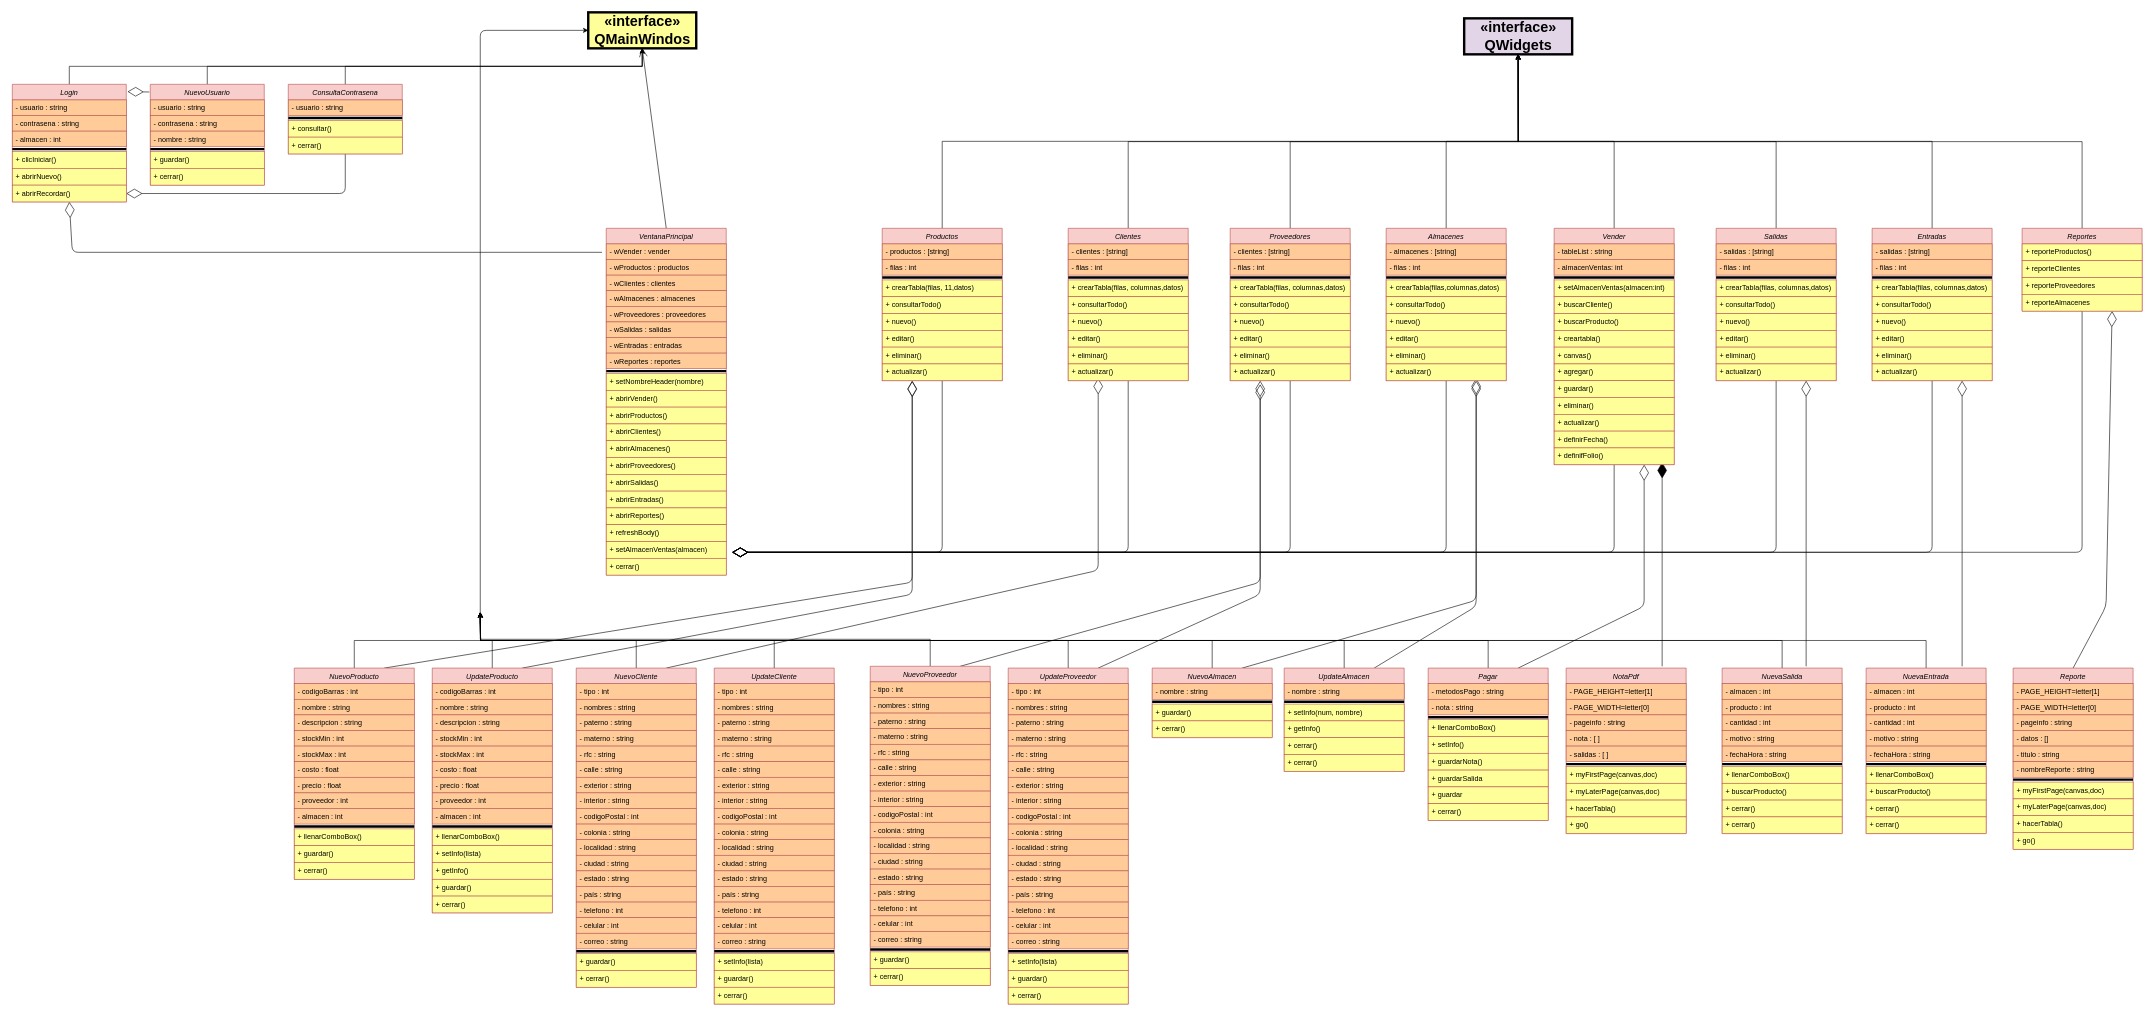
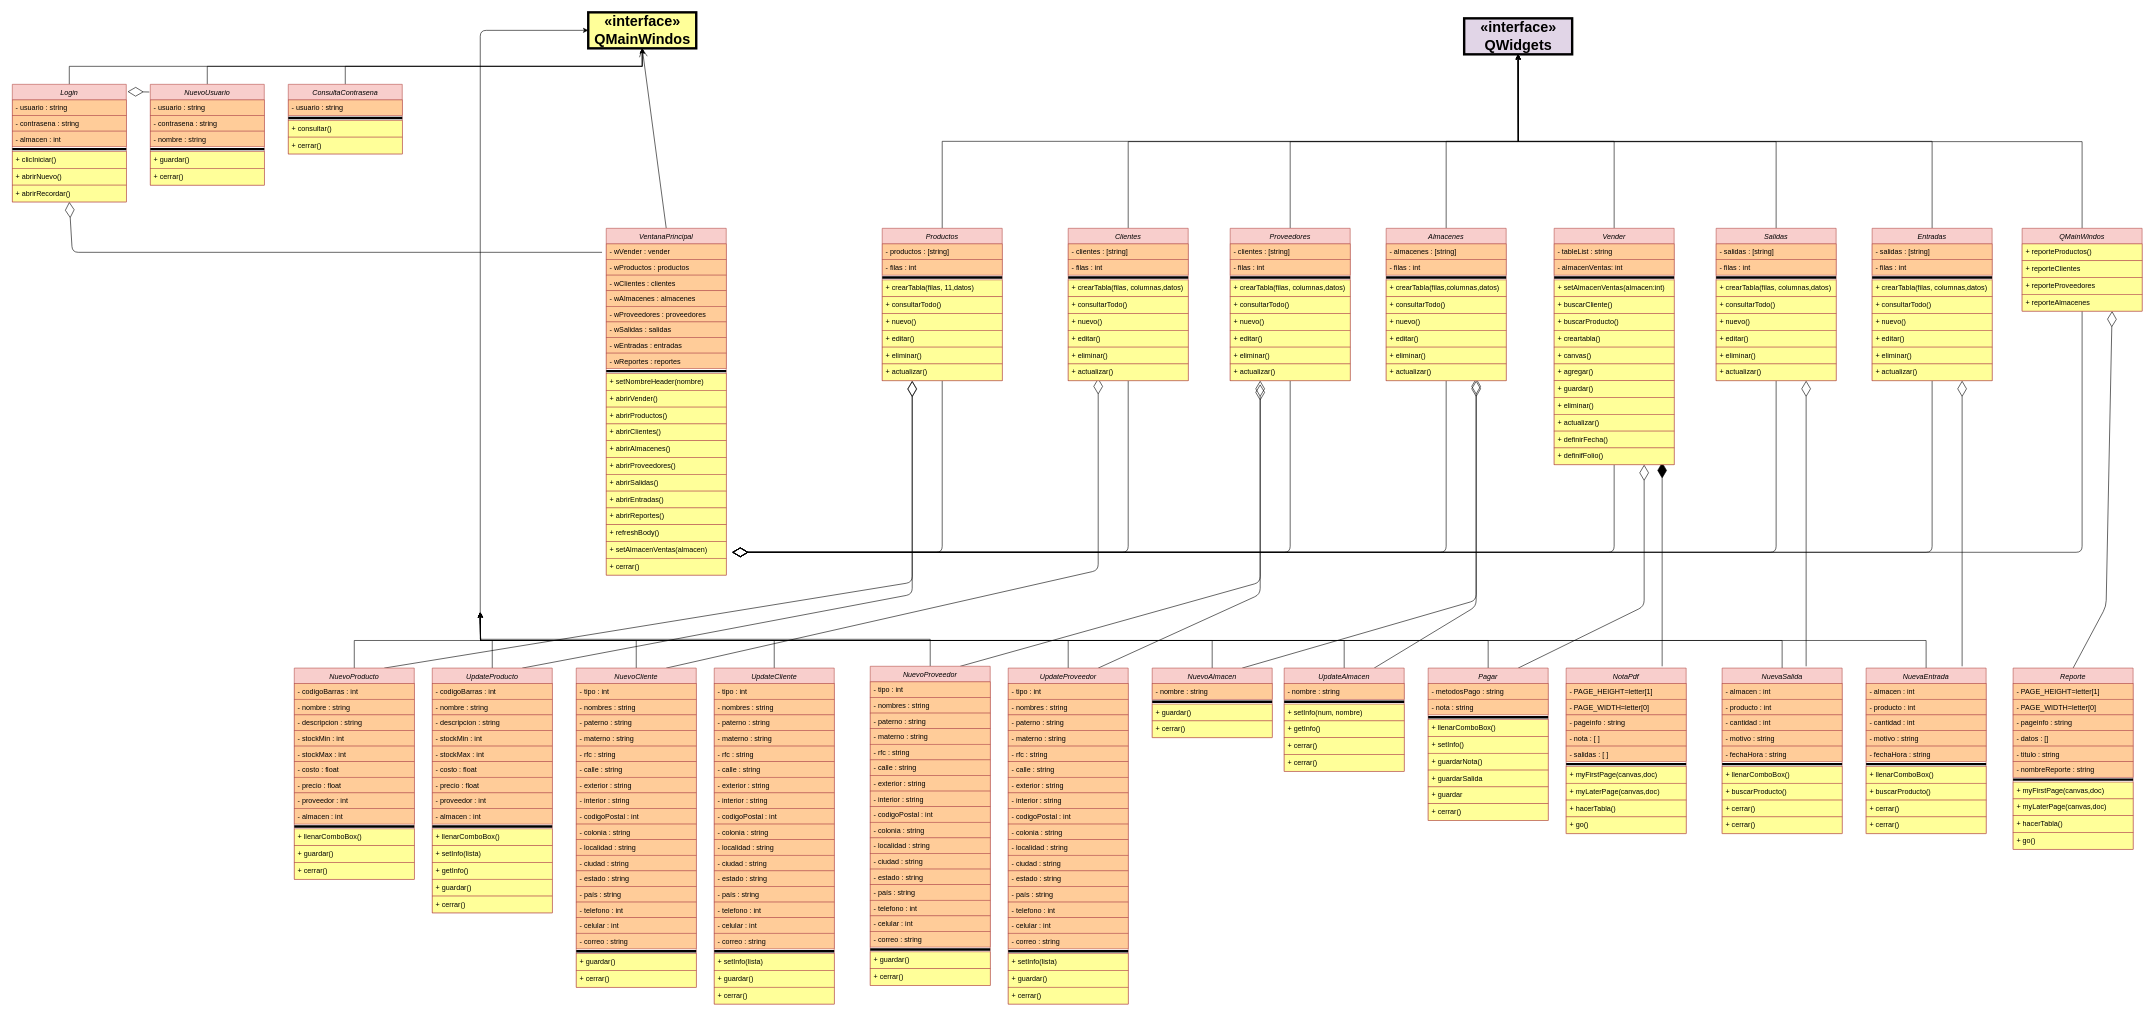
edge "ConsultaContrasena" -> "+ abrirRecordar()": removed
node "Reportes": label "Reportes" -> "QMainWindos"
